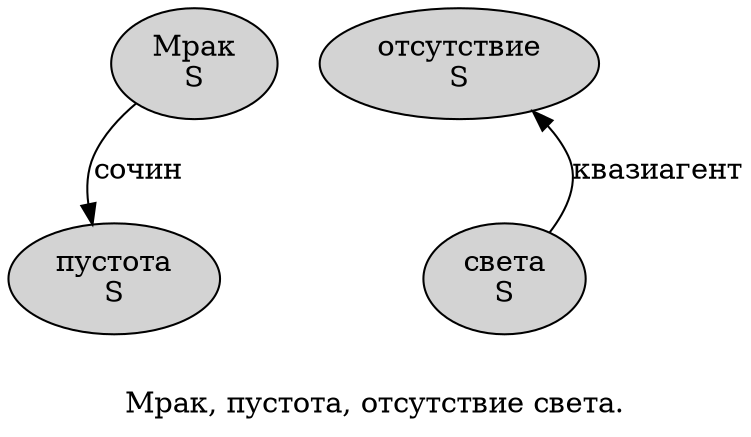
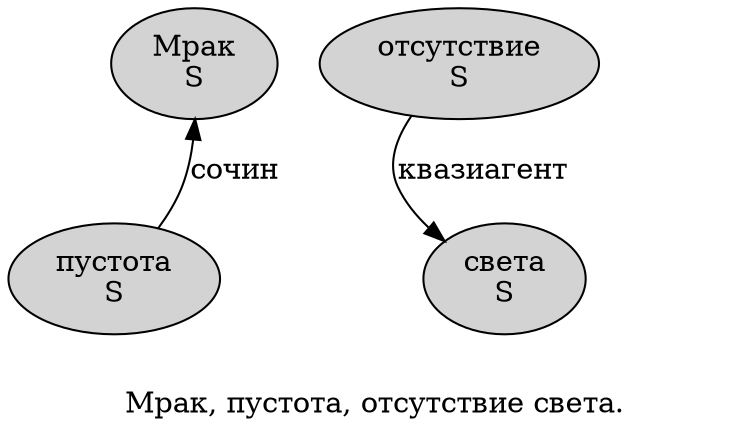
edge "Мрак S" -> "пустота S": reversed
edge "света S" -> "отсутствие S": reversed
